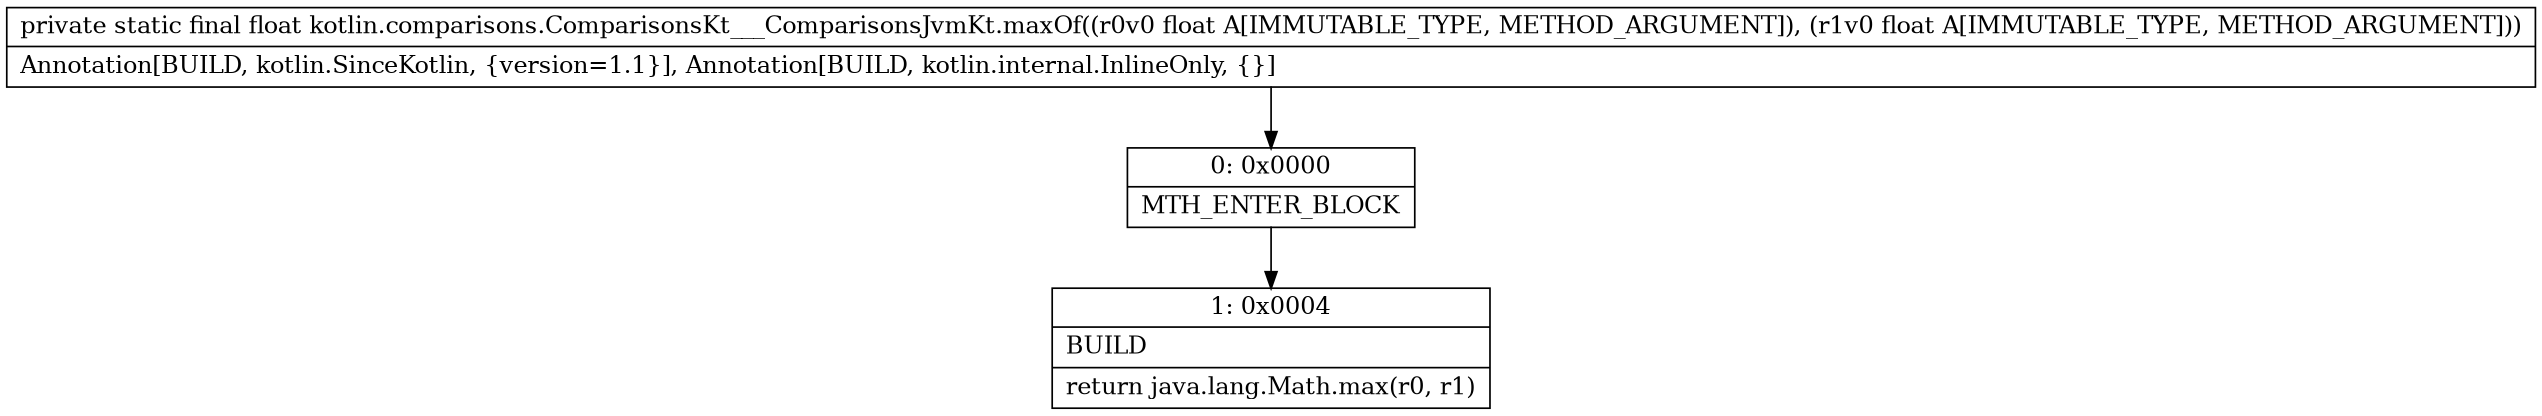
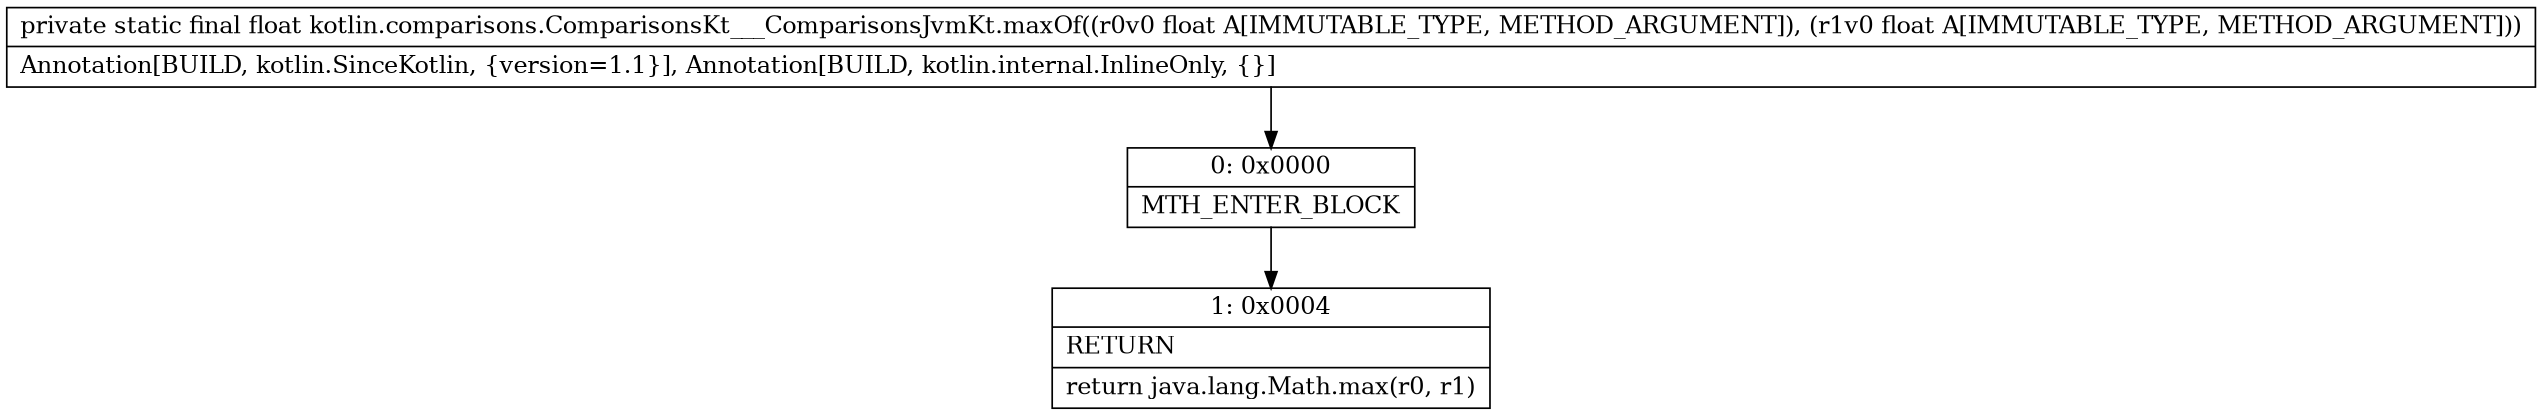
node "1: 0x0004": text "BUILD" -> "RETURN"
